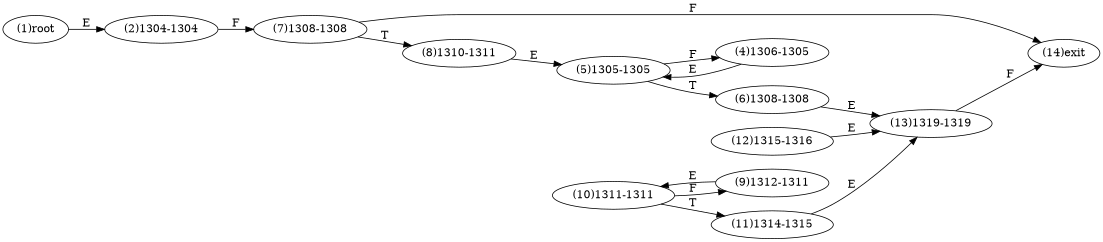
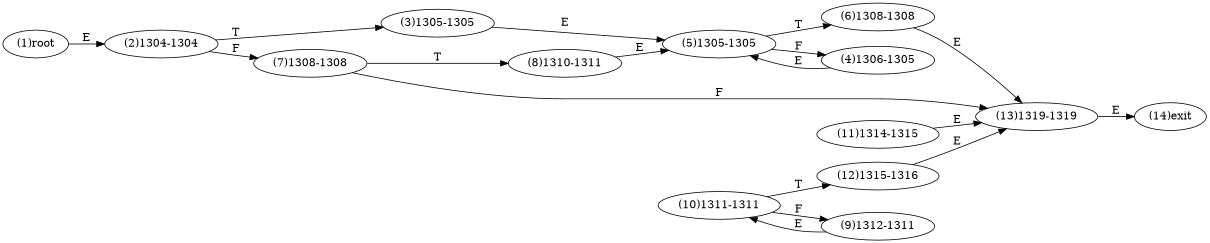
edge "(7)1308-1308" -> "(14)exit": now "(7)1308-1308" -> "(13)1319-1319"
node "(3)1305-1305": added
edge "(13)1319-1319" -> "(14)exit": label "F" -> "E"
edge "(10)1311-1311" -> "(11)1314-1315": now "(10)1311-1311" -> "(12)1315-1316"
